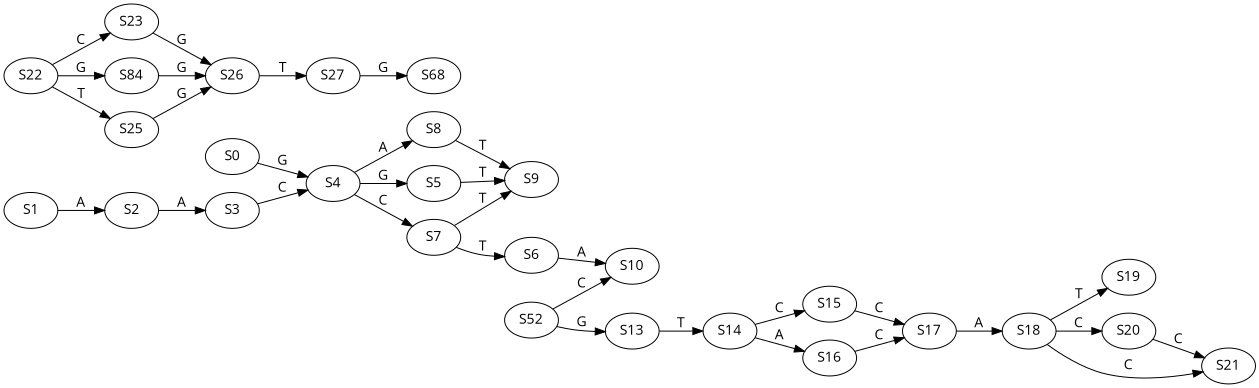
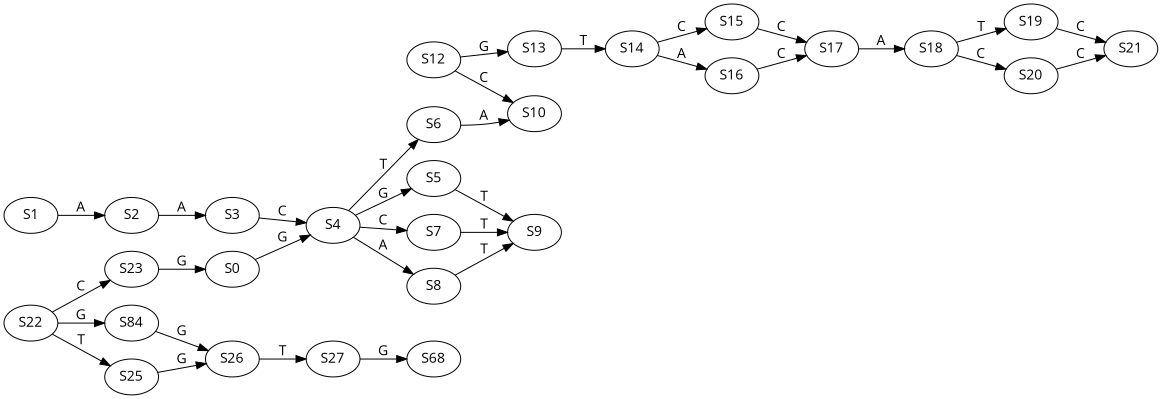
edge "S23" -> "S26": now "S23" -> "S0"
edge "S7" -> "S6": now "S4" -> "S6"
node "S52": label "S52" -> "S12"
edge "S18" -> "S21": now "S19" -> "S21"
